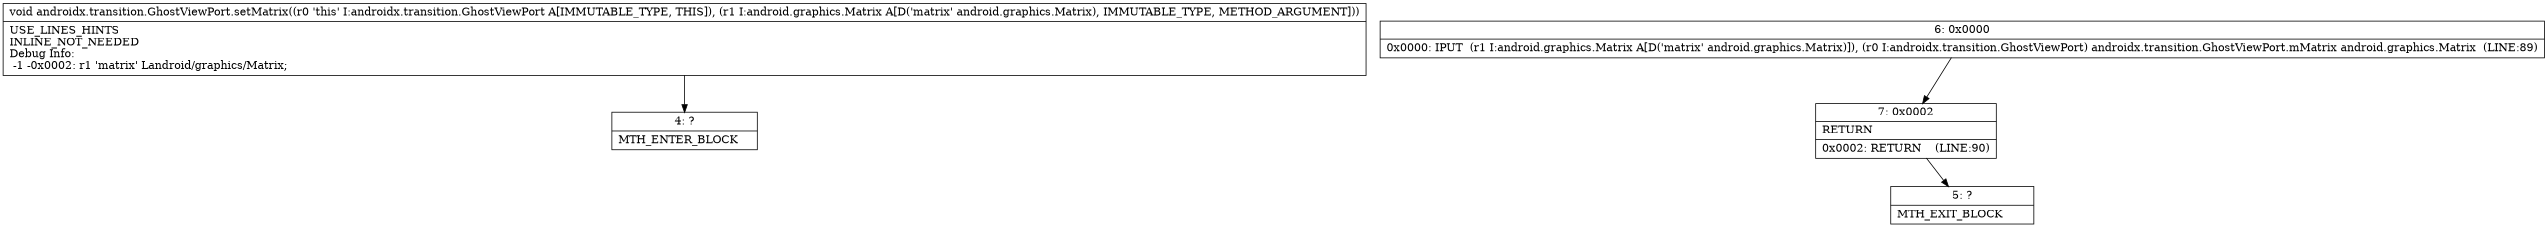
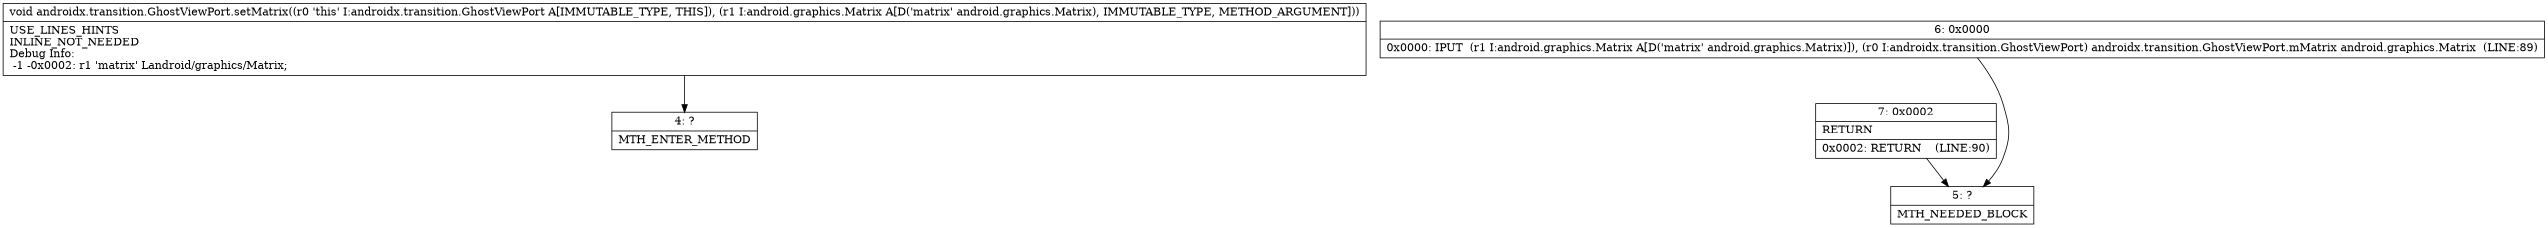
edge "6: 0x0000" -> "7: 0x0002": now "6: 0x0000" -> "5: ?"
node "4: ?": text "MTH_ENTER_BLOCK" -> "MTH_ENTER_METHOD"
node "5: ?": text "MTH_EXIT_BLOCK" -> "MTH_NEEDED_BLOCK"
